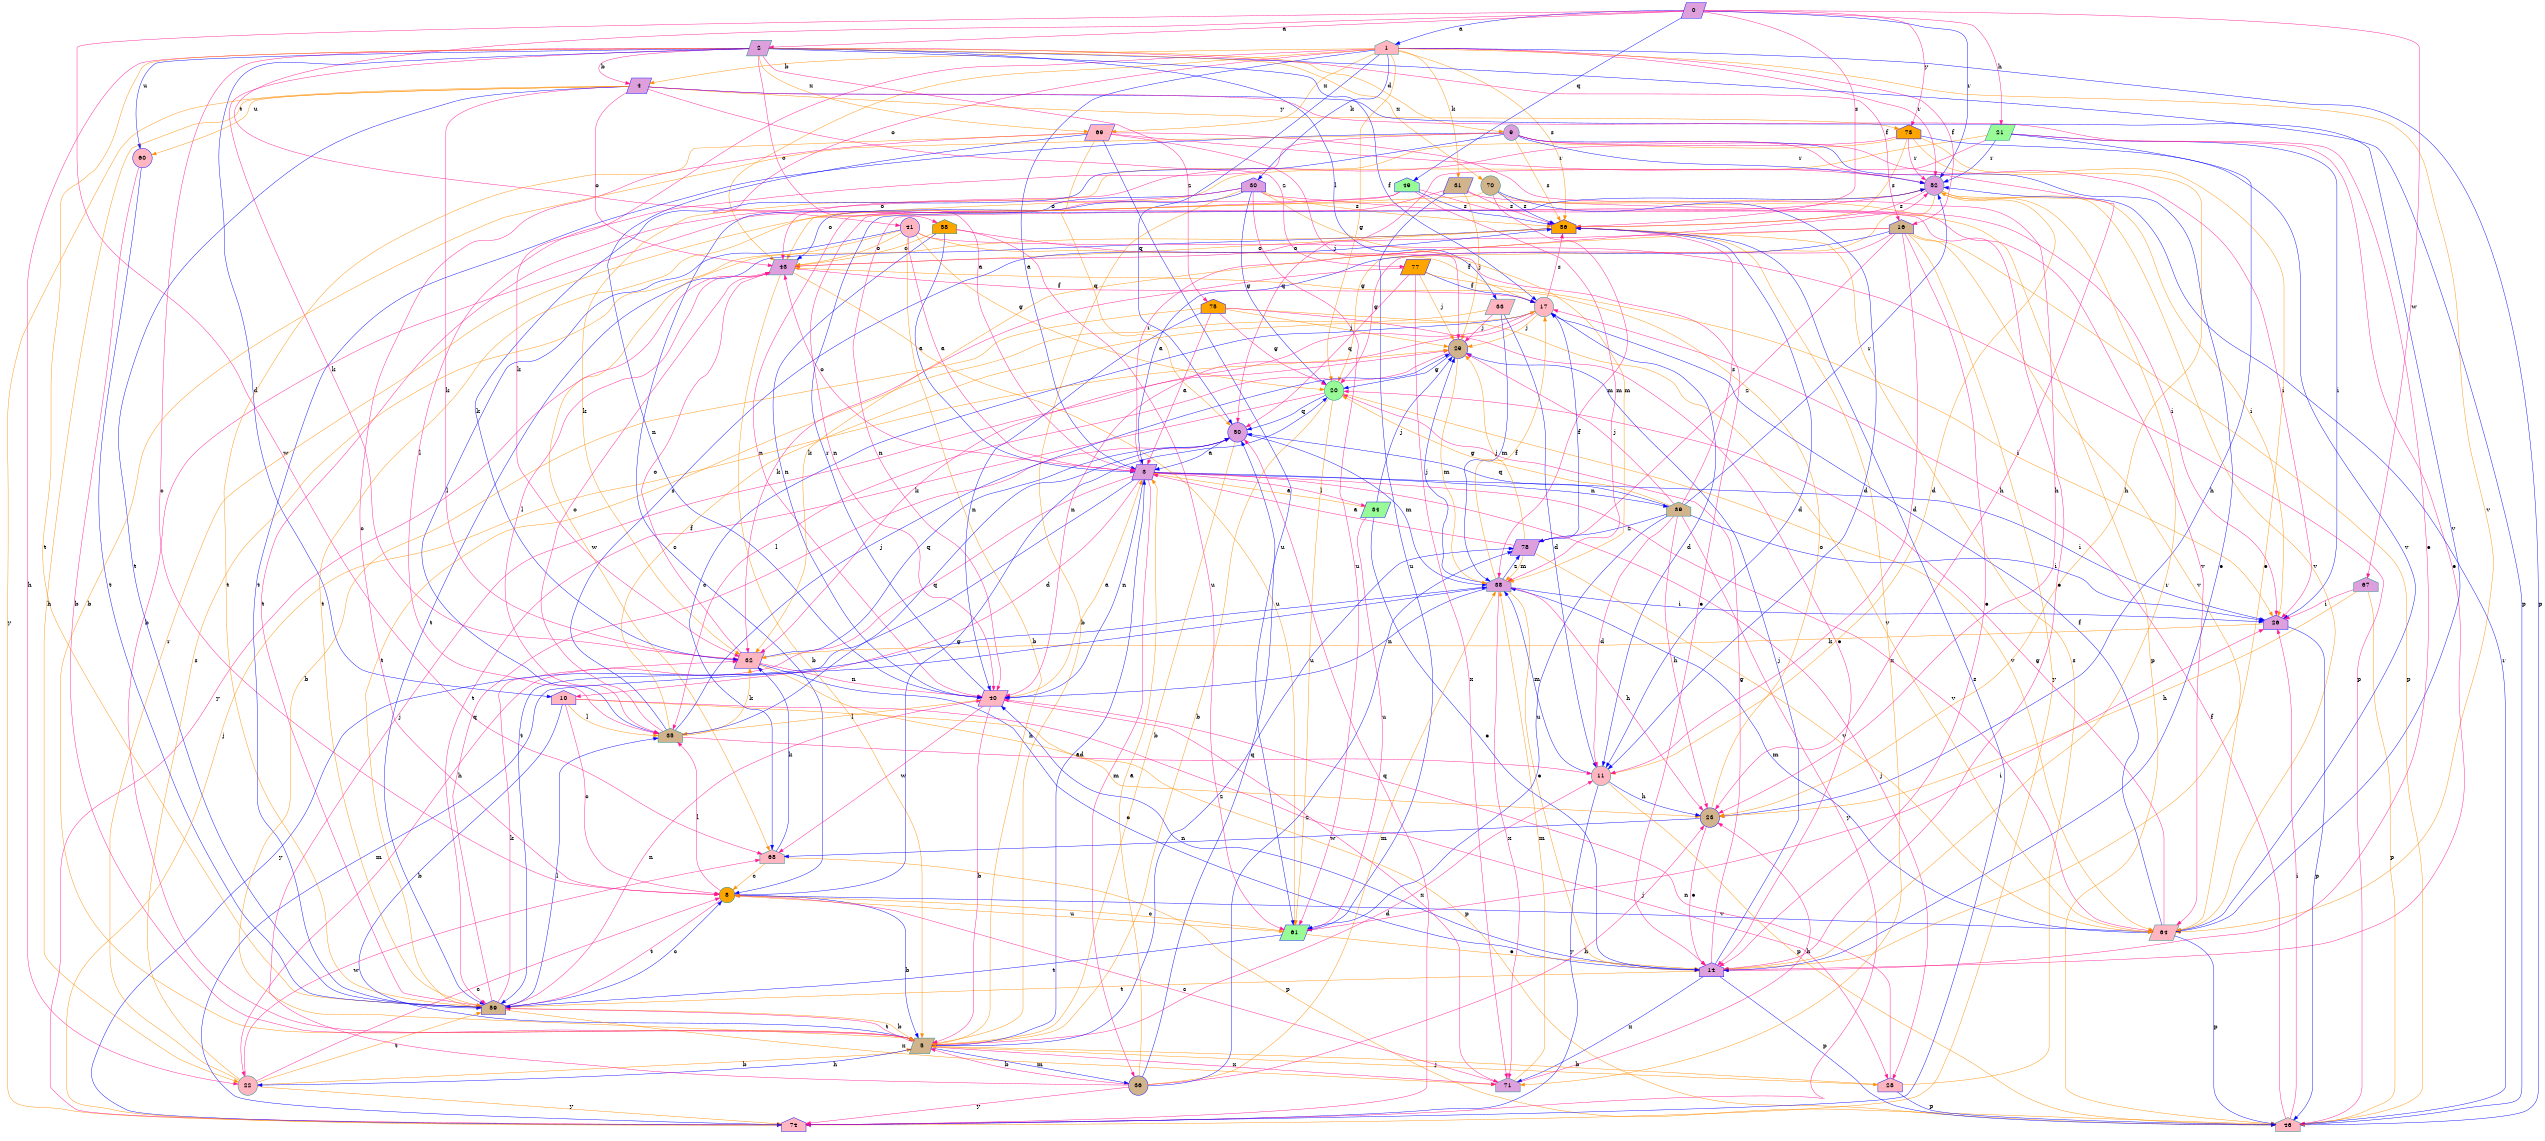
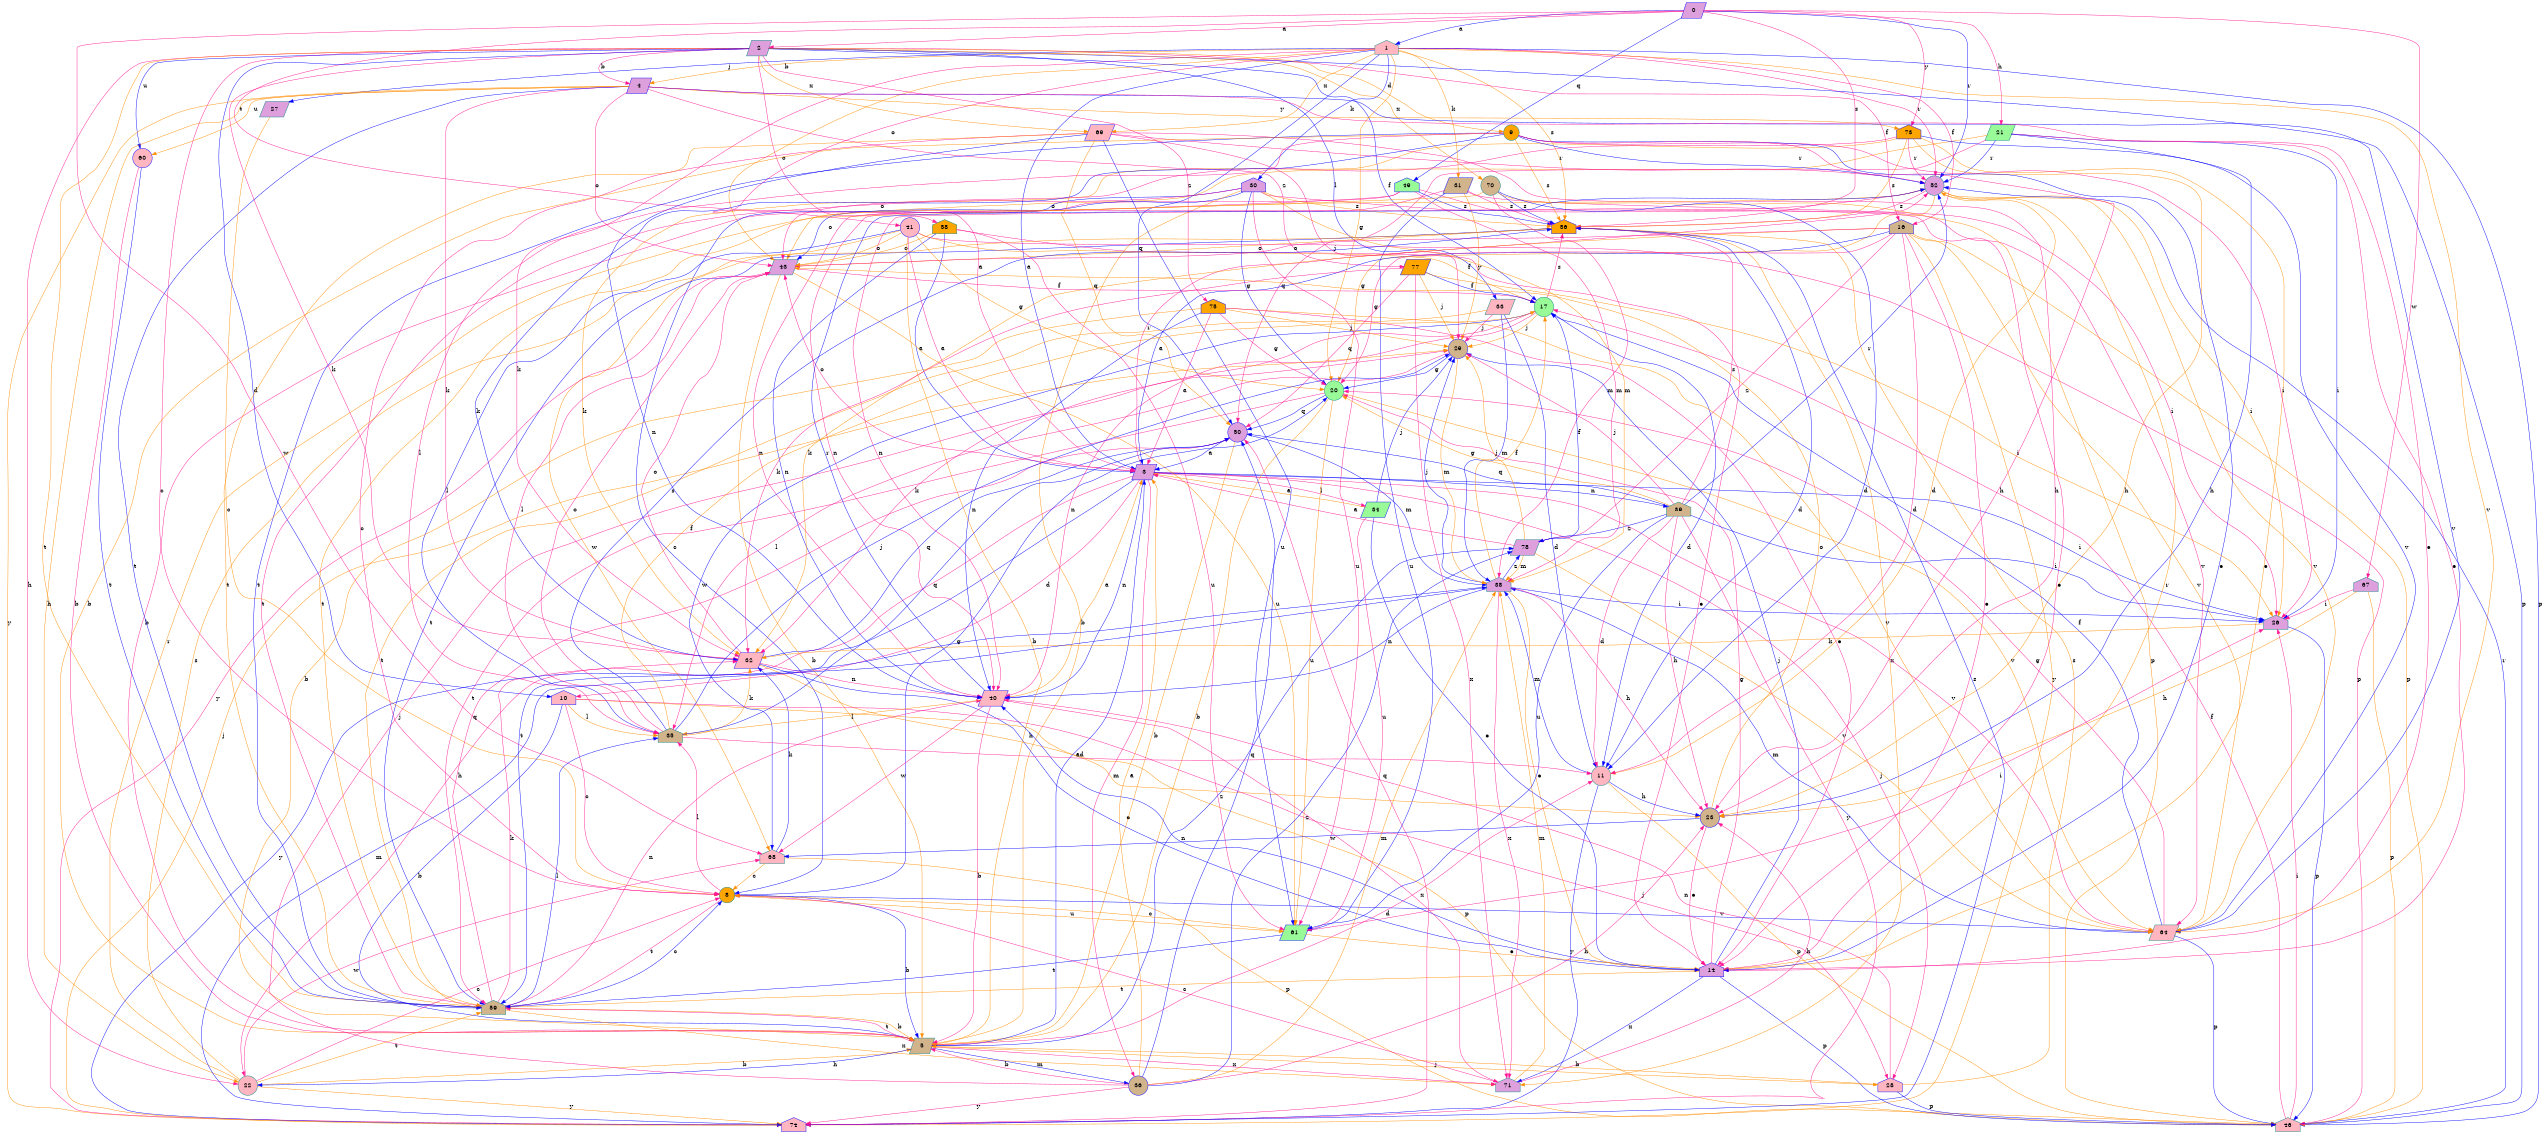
node "27": added
node "9": fillcolor plum -> orange
edge "31" -> "29": label "j" -> "y"
node "17": fillcolor lightpink -> palegreen
node "78": color blue -> teal
edge "17" -> "68": label "c" -> "w"
node "26": color blue -> teal
node "59": color blue -> teal
